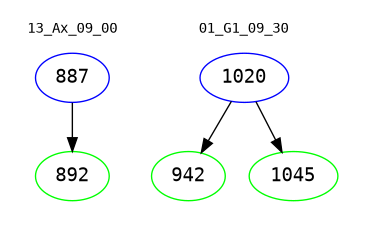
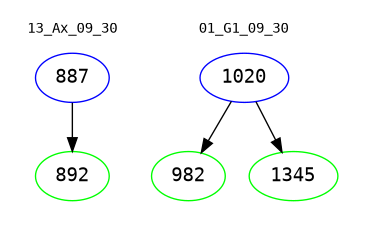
cluster "13_Ax_09_00": label "13_Ax_09_00" -> "13_Ax_09_30"
node "942": label "942" -> "982"
node "1045": label "1045" -> "1345"
